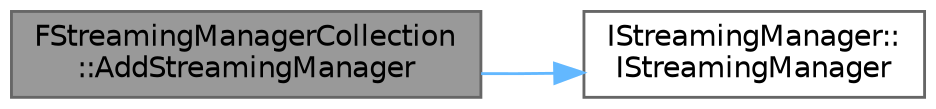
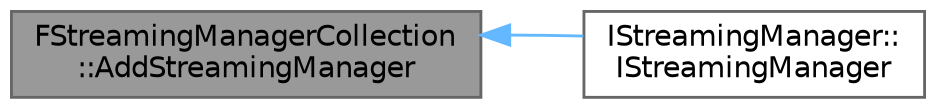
edge "FStreamingManagerCollection ::AddStreamingManager" -> "IStreamingManager:: IStreamingManager": reversed
